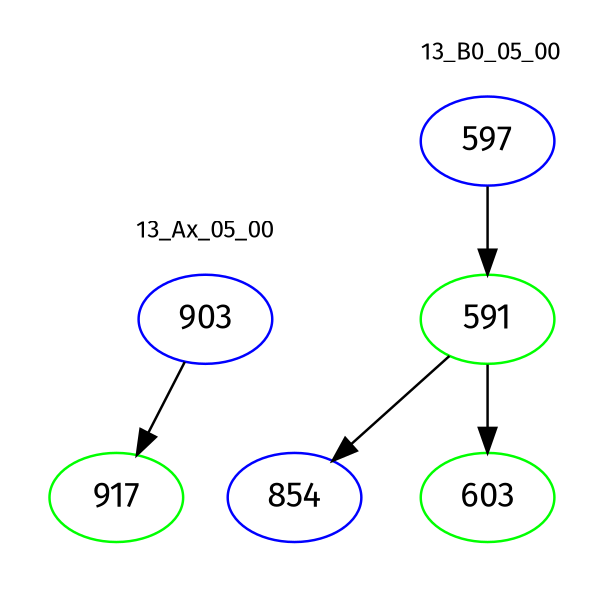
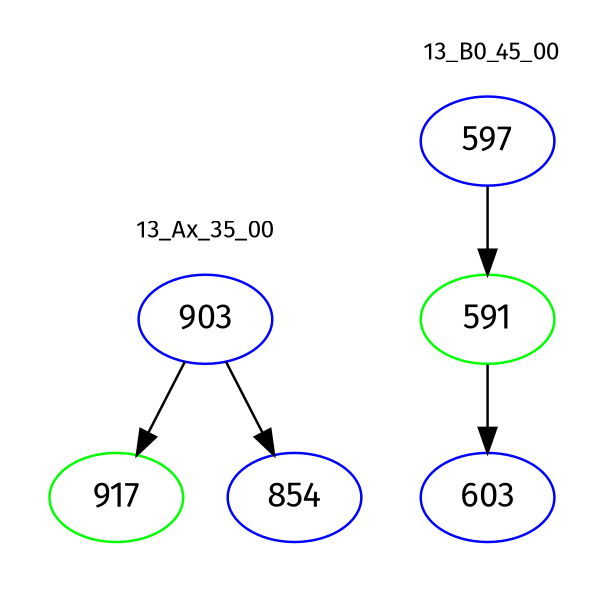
cluster "13_B0_05_00": label "13_B0_05_00" -> "13_B0_45_00"
cluster "13_Ax_05_00": label "13_Ax_05_00" -> "13_Ax_35_00"
edge "591" -> "854": now "903" -> "854"
node "603": color green -> blue
